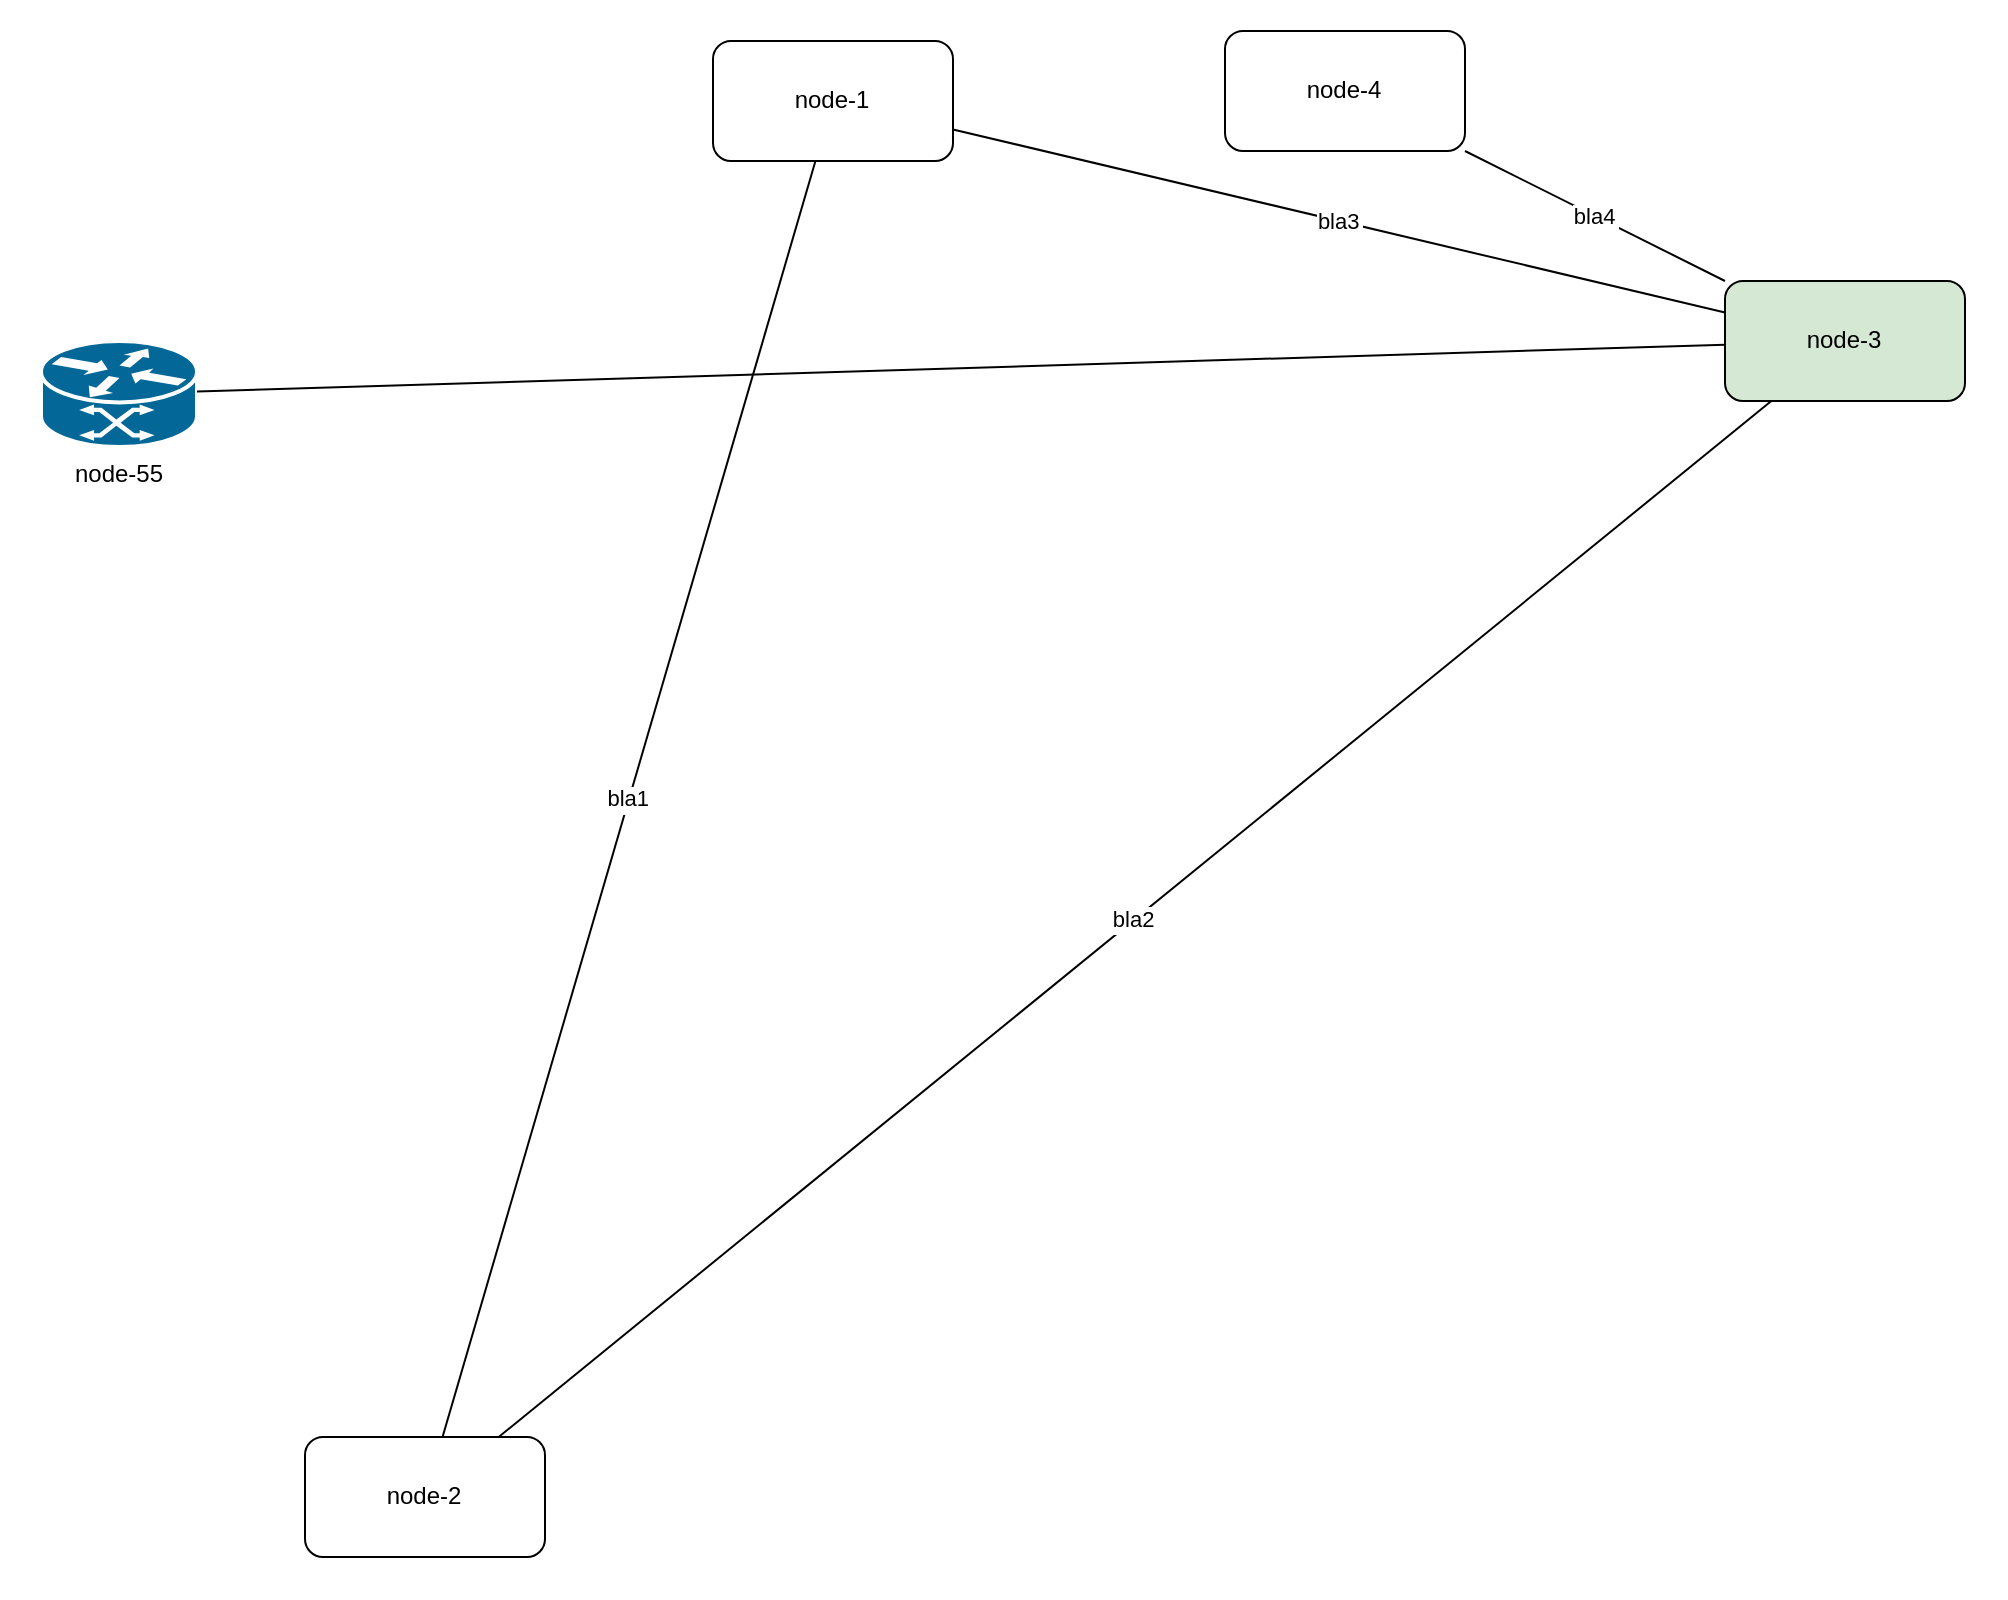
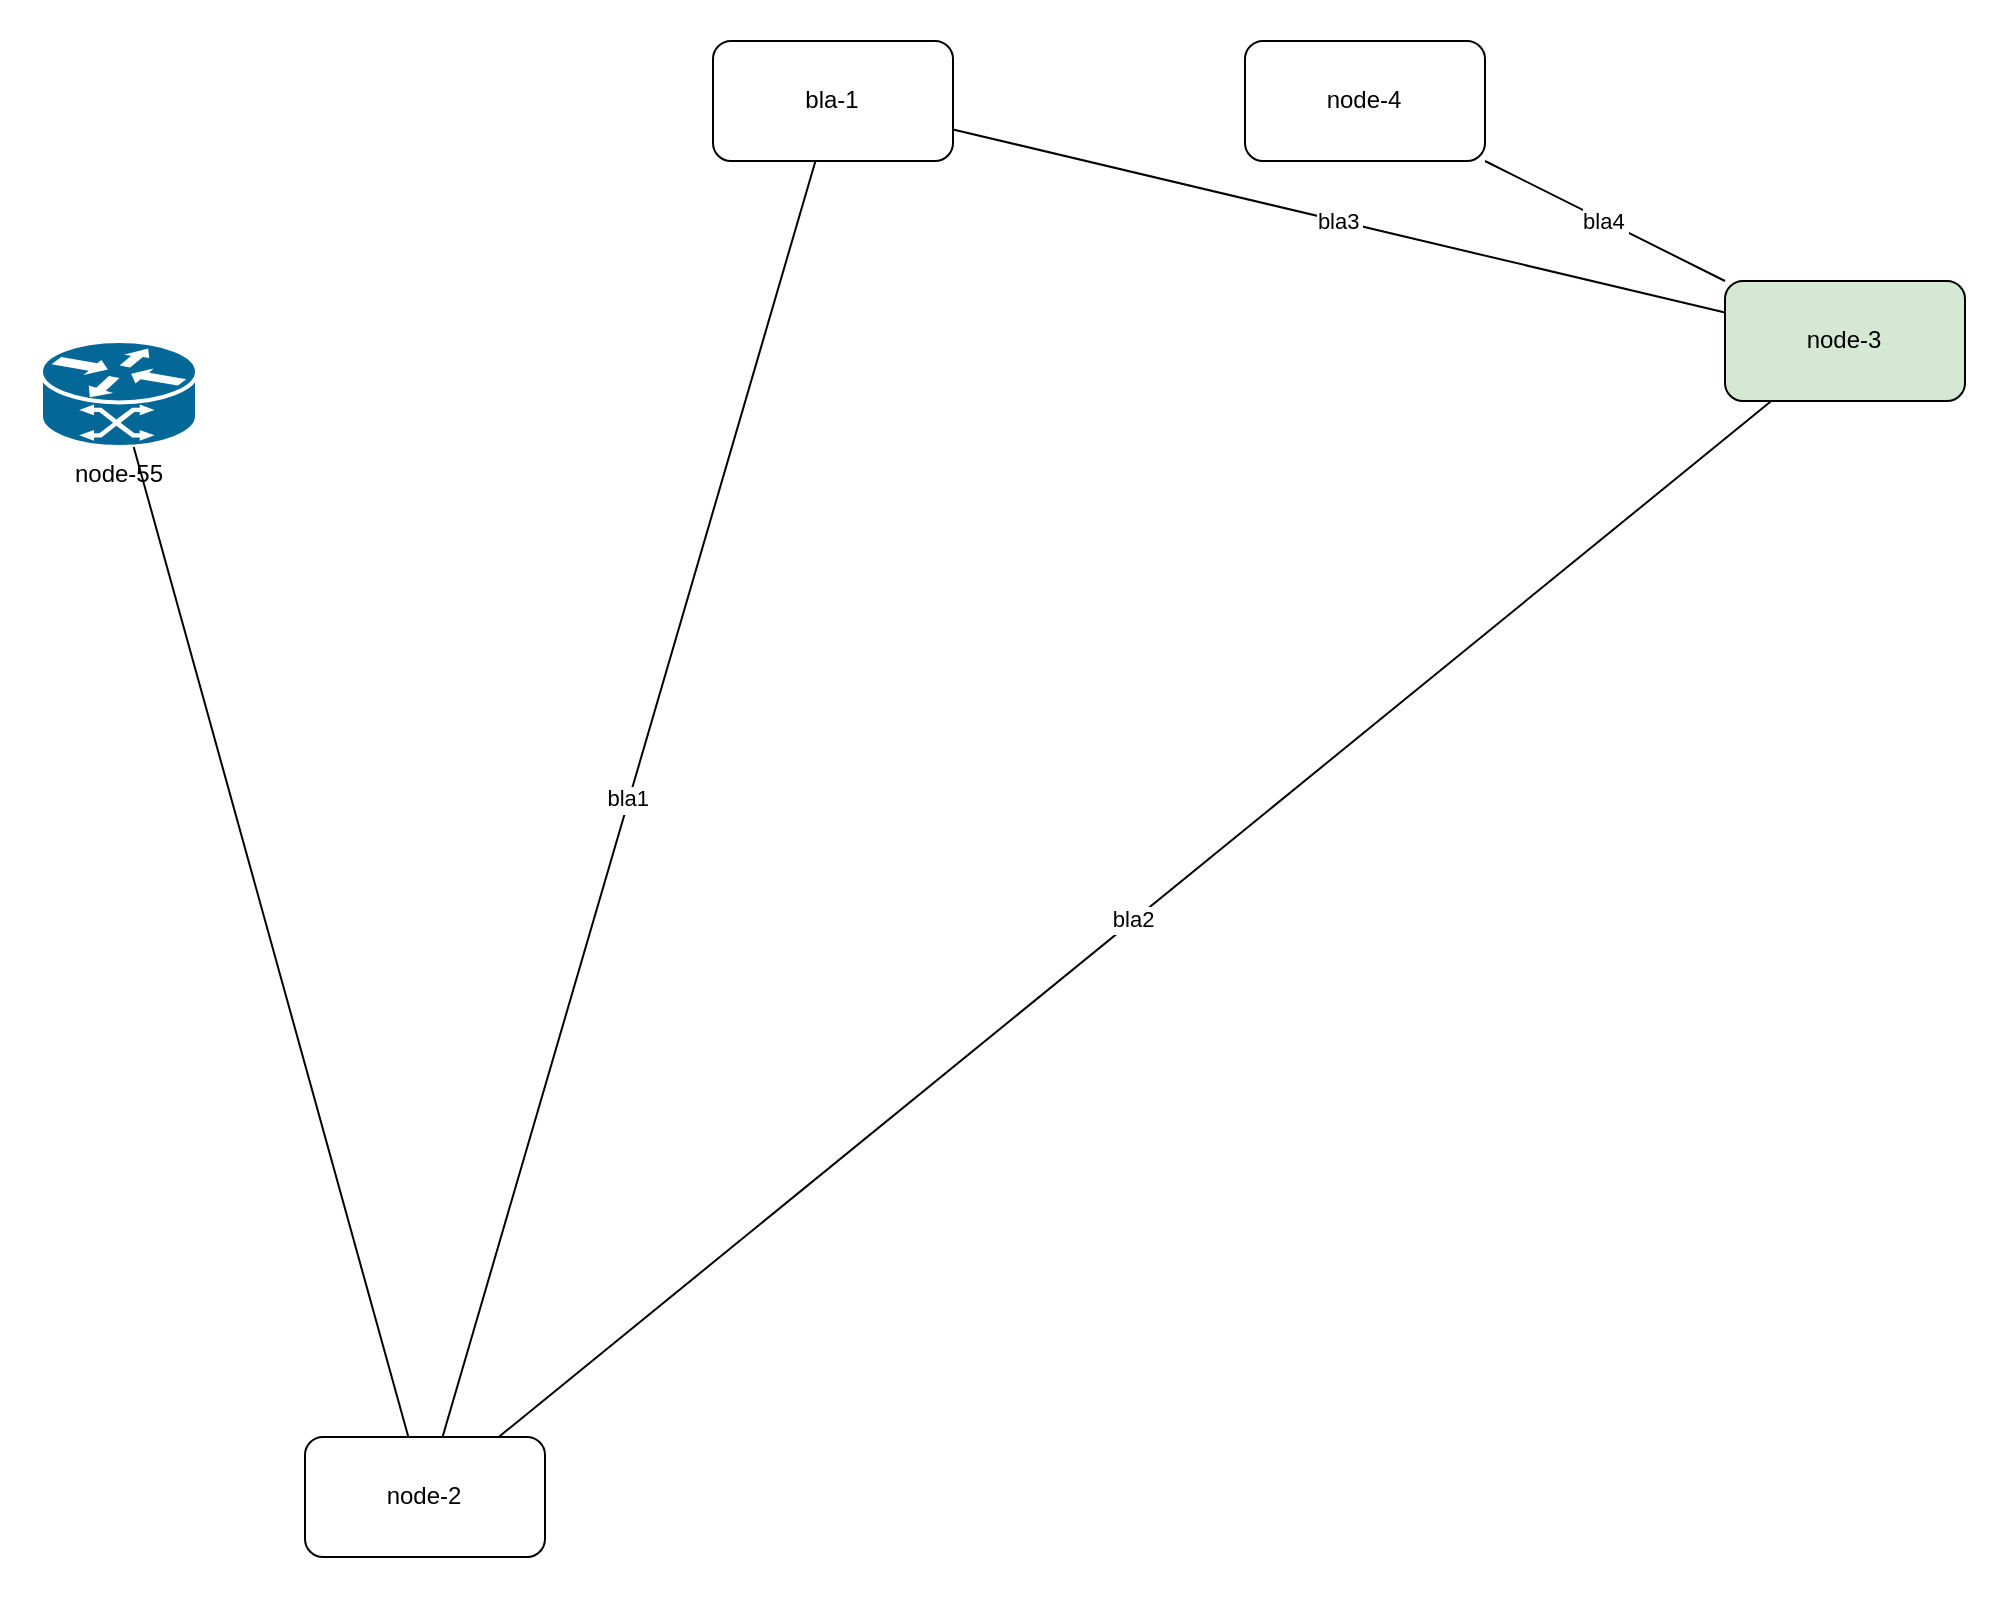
node "node-4": moved (1345, 91) -> (1365, 101)
node "node-1": label "node-1" -> "bla-1"
edge "node-3" -- "node-55": now "node-2" -- "node-55"
